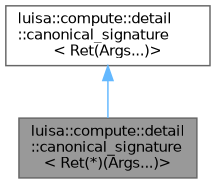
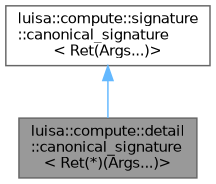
node "luisa::compute::detail ::canonical_signature < Ret(Args...)>": label "luisa::compute::detail ::canonical_signature < Ret(Args...)>" -> "luisa::compute::signature ::canonical_signature < Ret(Args...)>"
